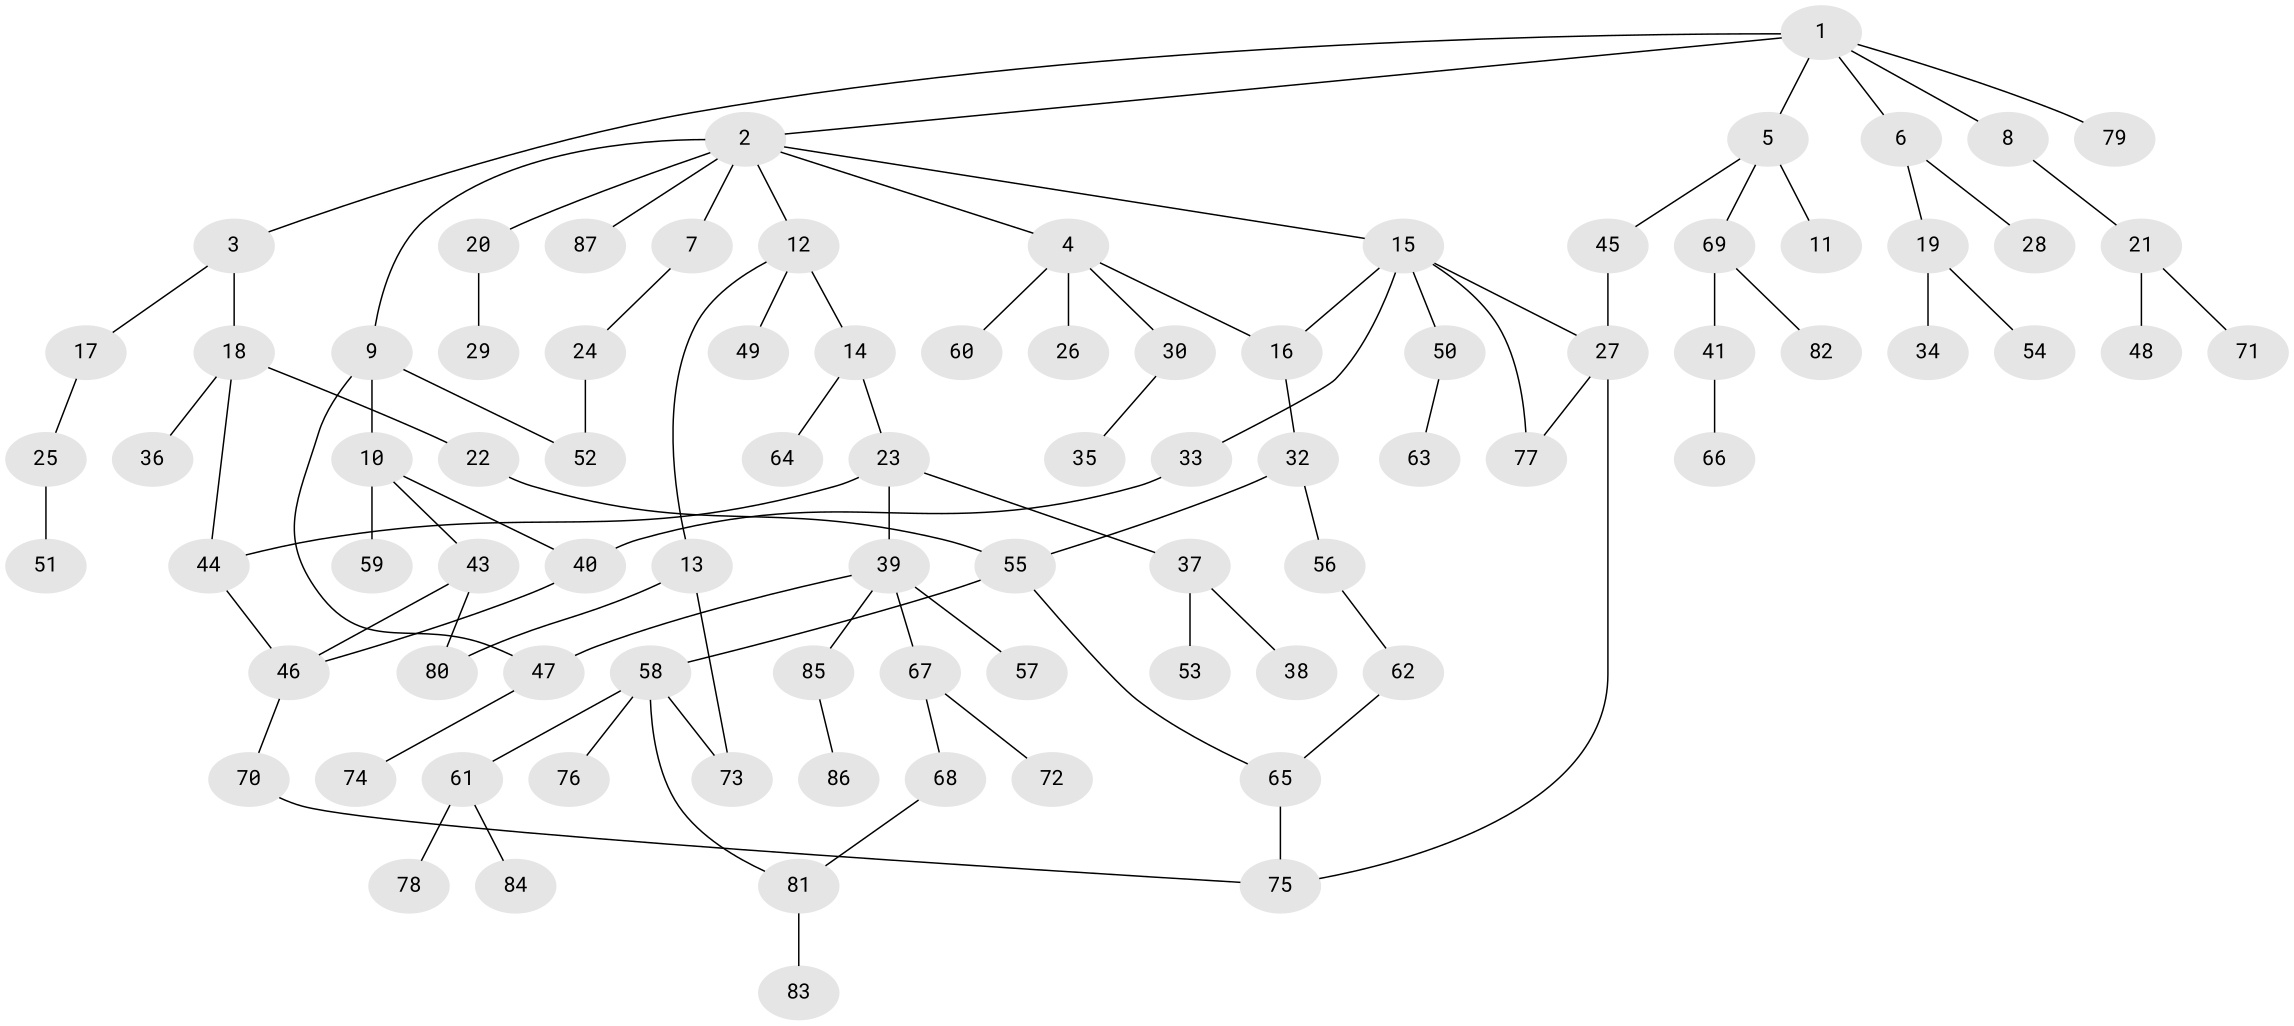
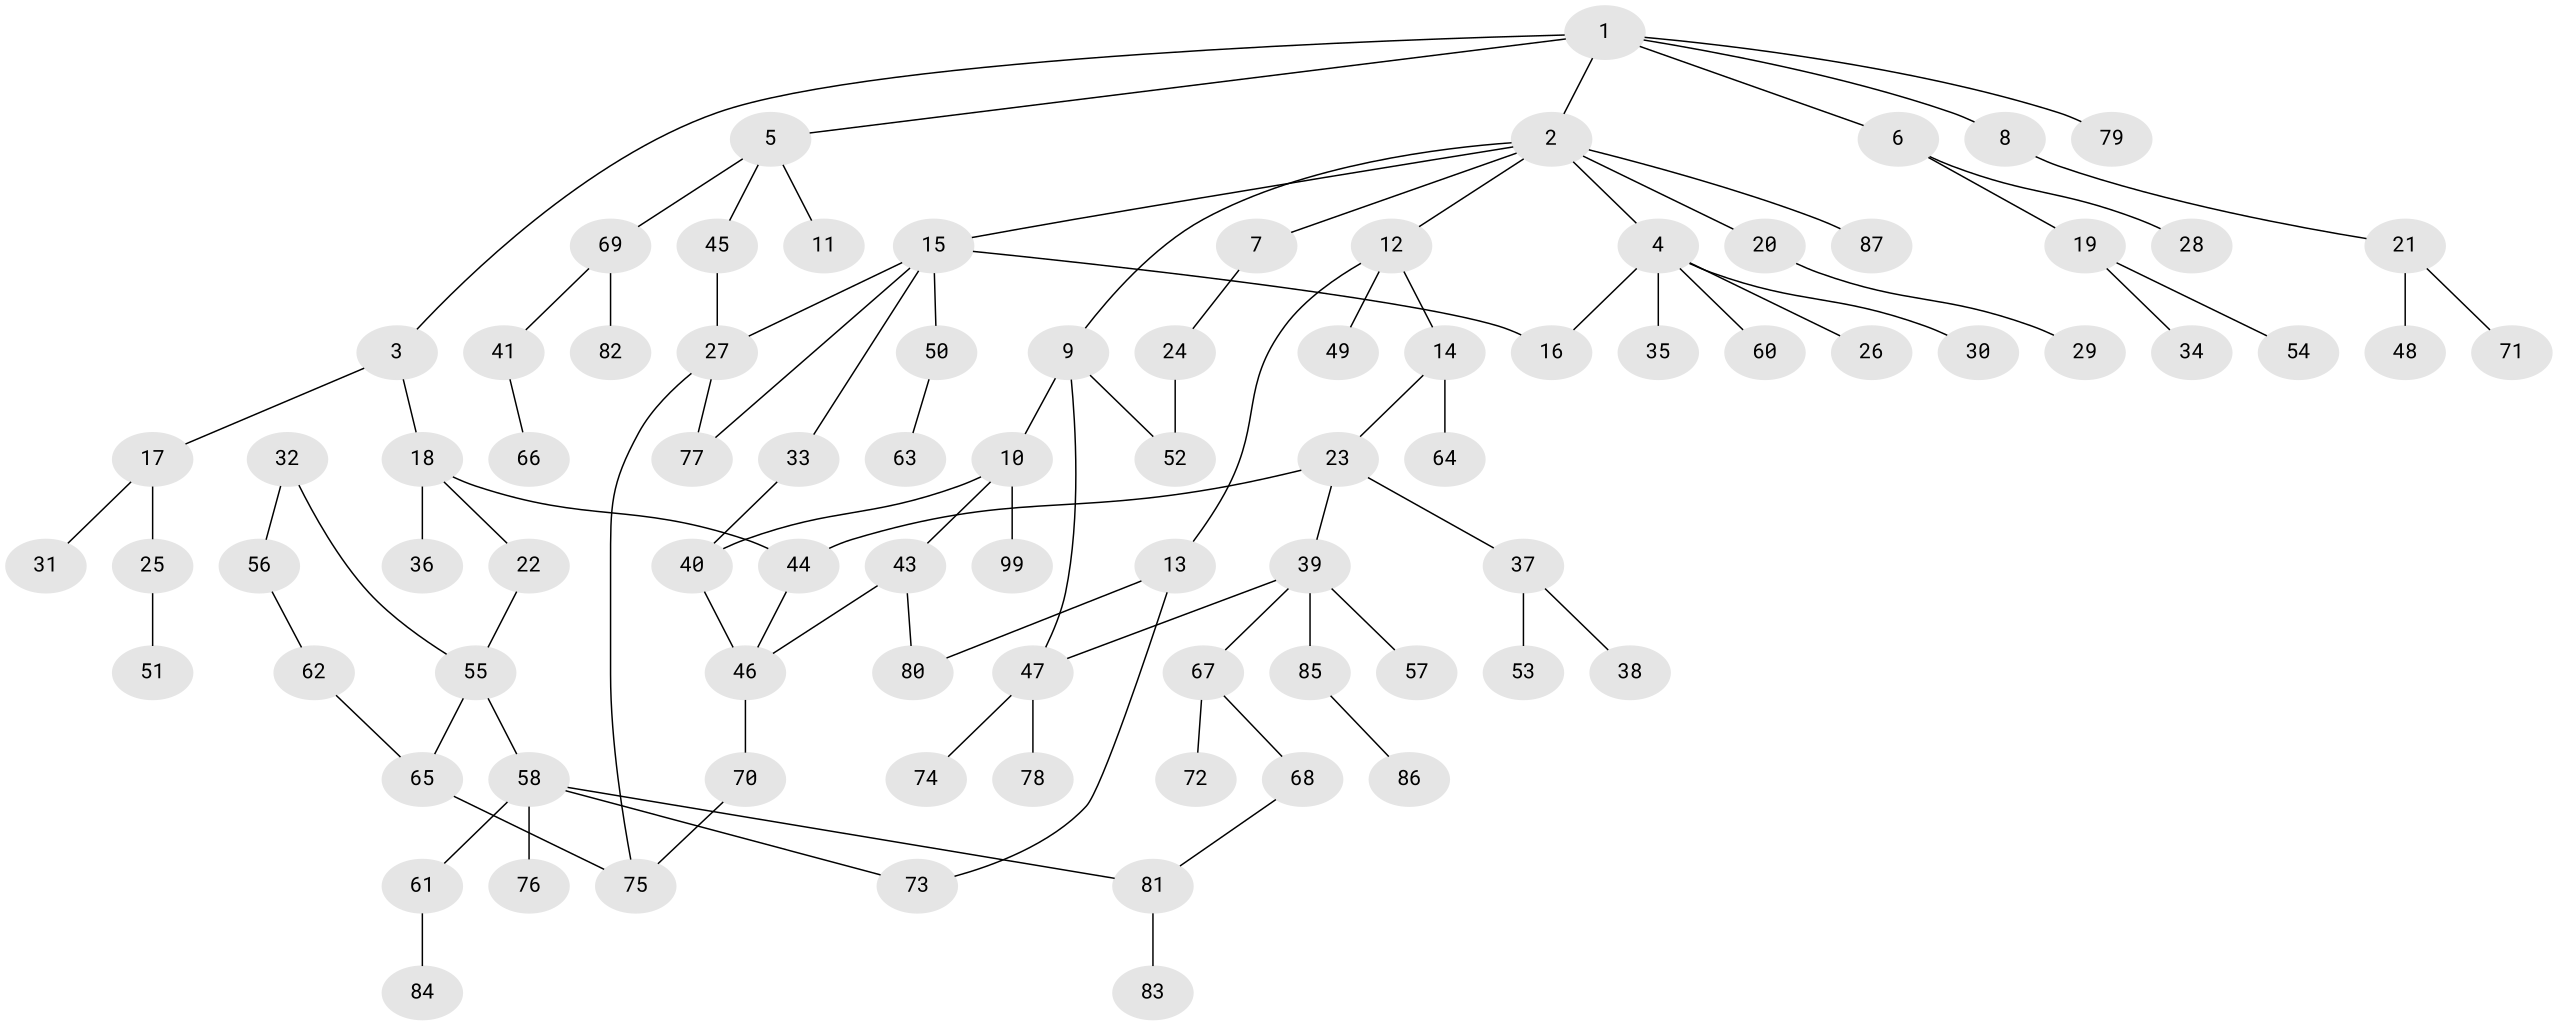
edge "16" -- "32": removed
edge "30" -- "35": now "4" -- "35"
node "31": added
node "59": label "59" -> "99"
edge "61" -- "78": now "47" -- "78"
